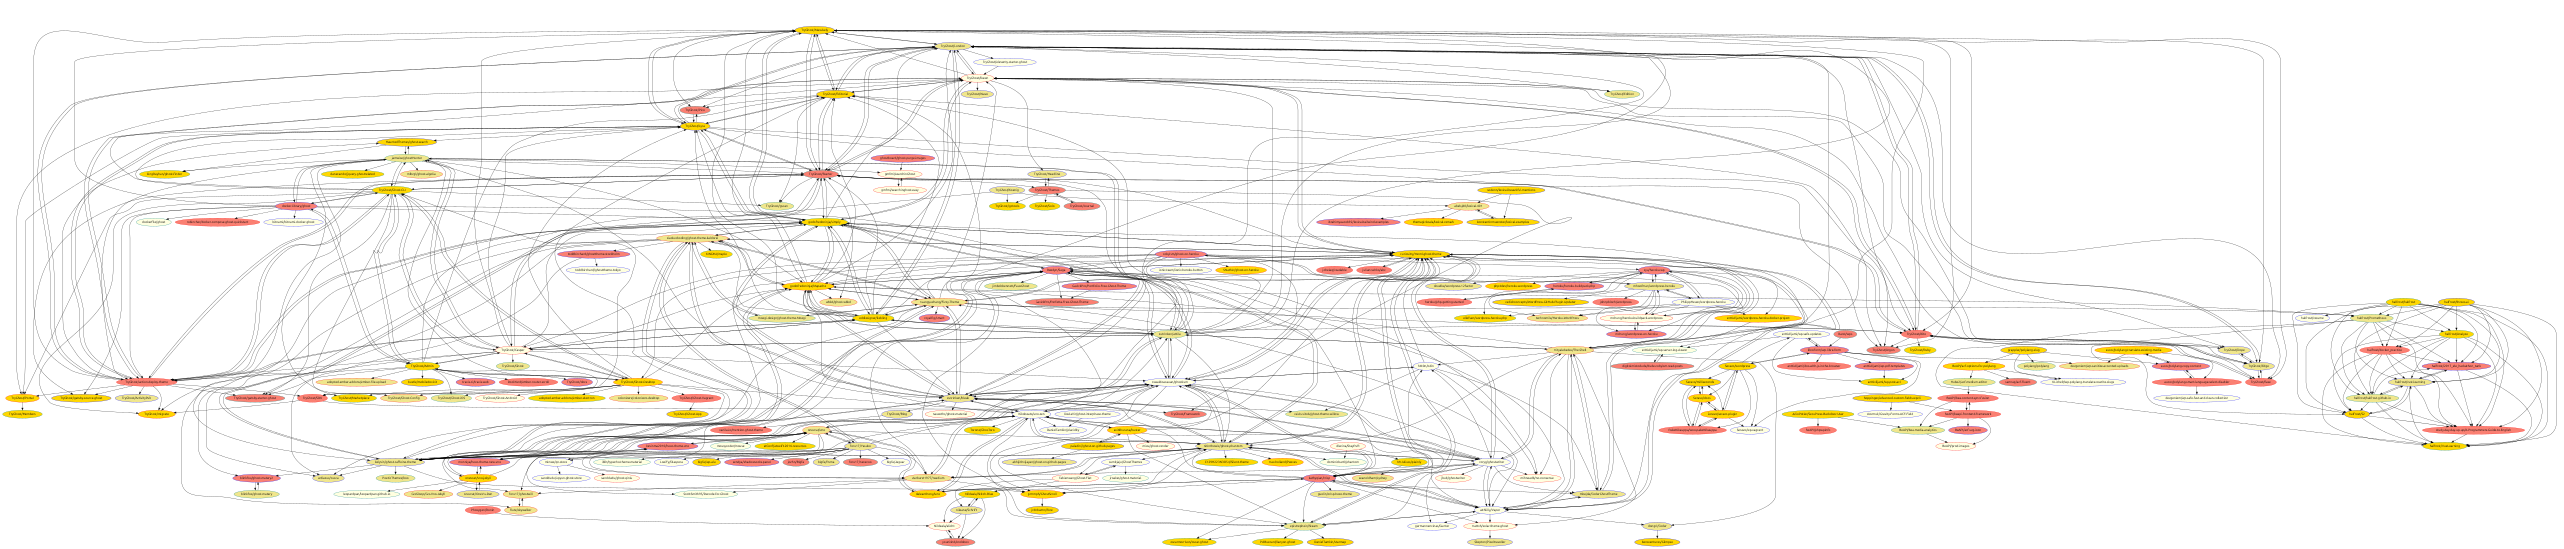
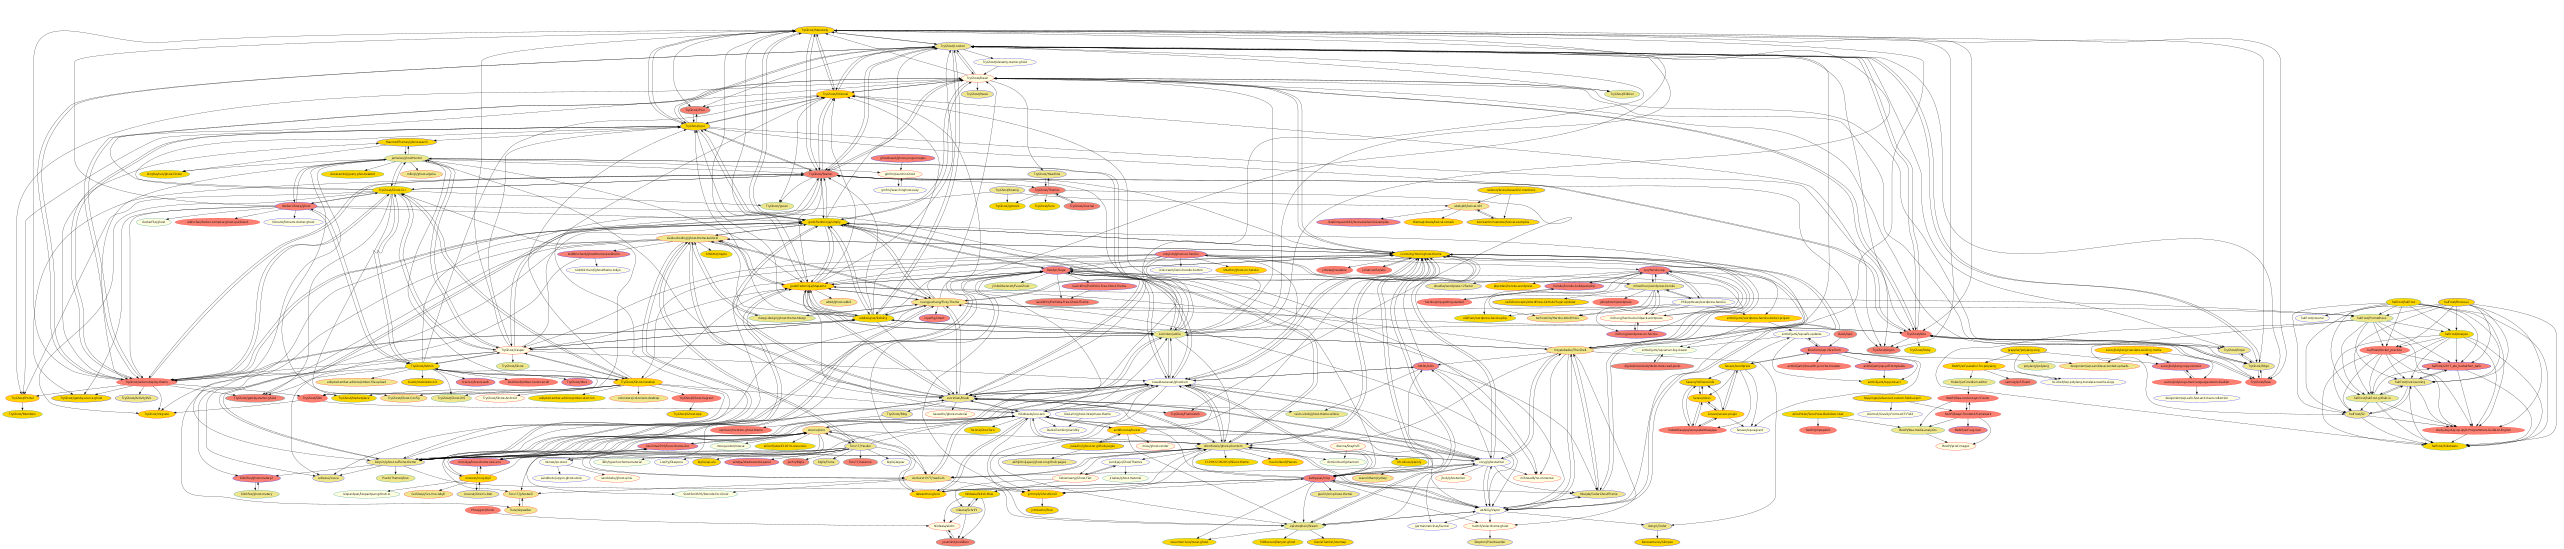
node "TryGhost/Editorial": color blue -> red
node "gmfmi/searchinghost-easy": color red -> blue
edge "TryGhost/Starter" -> "wbkd/ghost-wbkd": now "TryGhost/Starter" -> "godofredoninja/Mapache"
edge "anttiviljami/wordpress-heroku-docker-project" -> "anttiviljami/wp-safe-updates": added
node "h4t0n/odin": fillcolor lightyellow -> salmon
node "digitoimistodude/dude-cobyism-read-posts": label "digitoimistodude/dude-cobyism-read-posts" -> "digitoimistodude/dude-most-read-posts"
node "BeAPI/acf-options-for-polylang": label "BeAPI/acf-options-for-polylang" -> "BeAPI/acf-paladini-for-polylang"
node "halfrost/S2": fillcolor gold -> khaki
node "halfrost/VueLearning": label "halfrost/VueLearning" -> "halfrost/Kikobeats"
